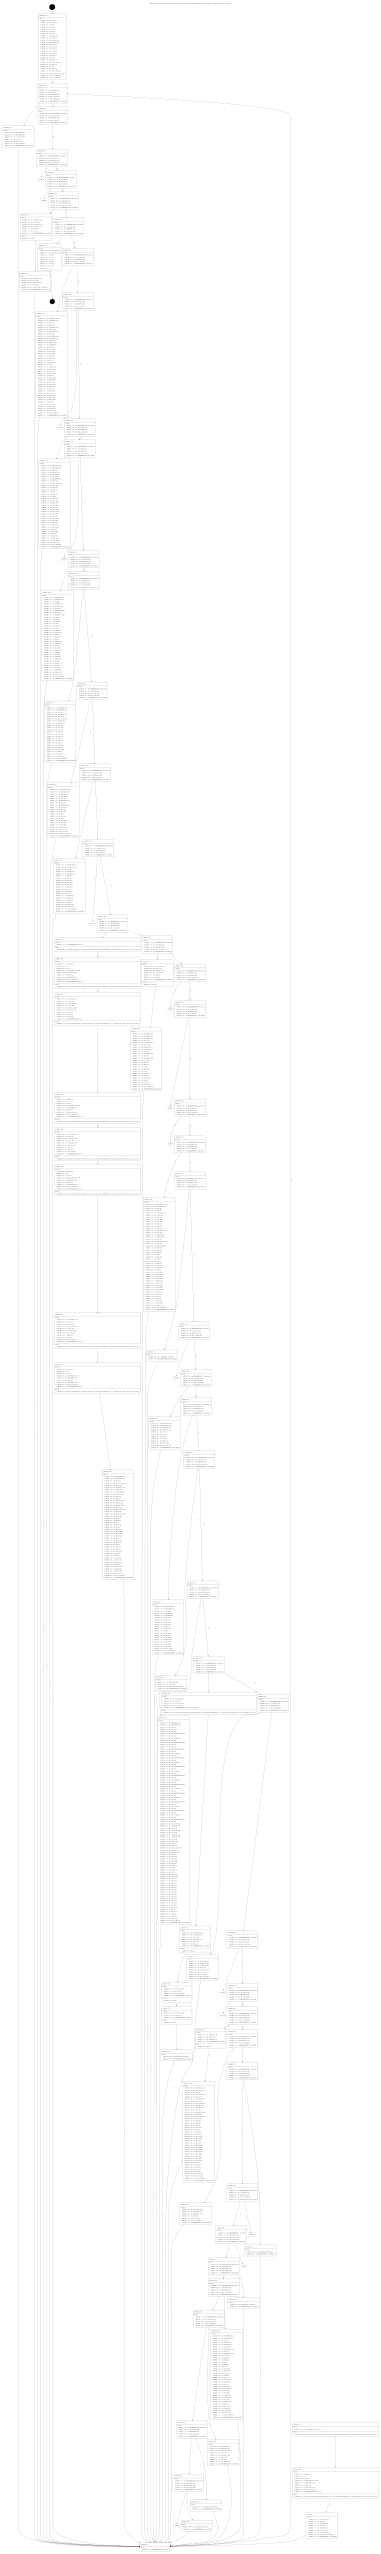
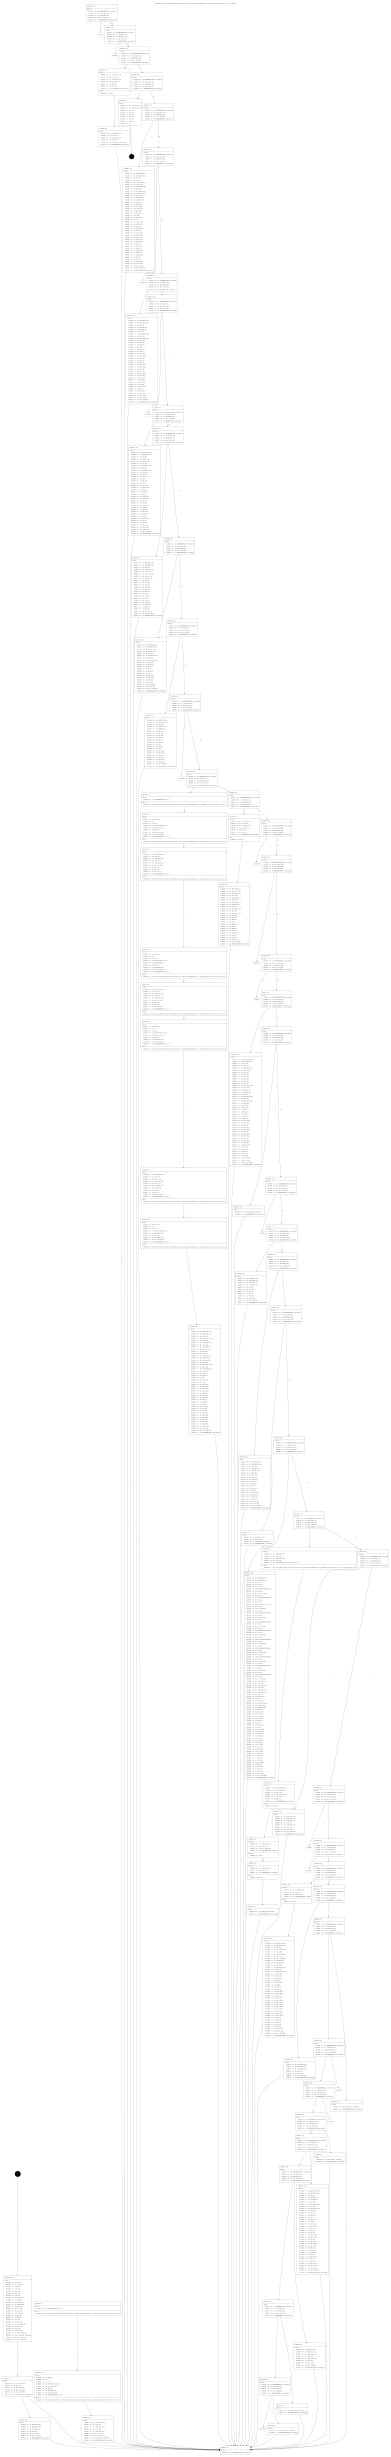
node "0x40130f [28]": removed
